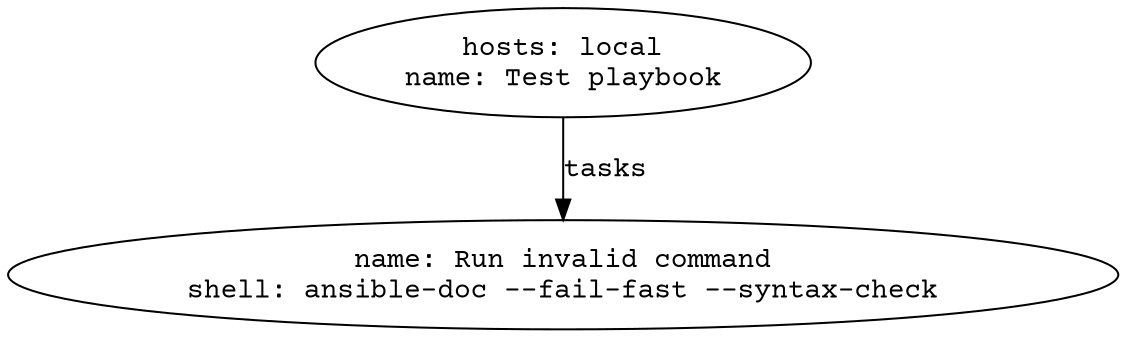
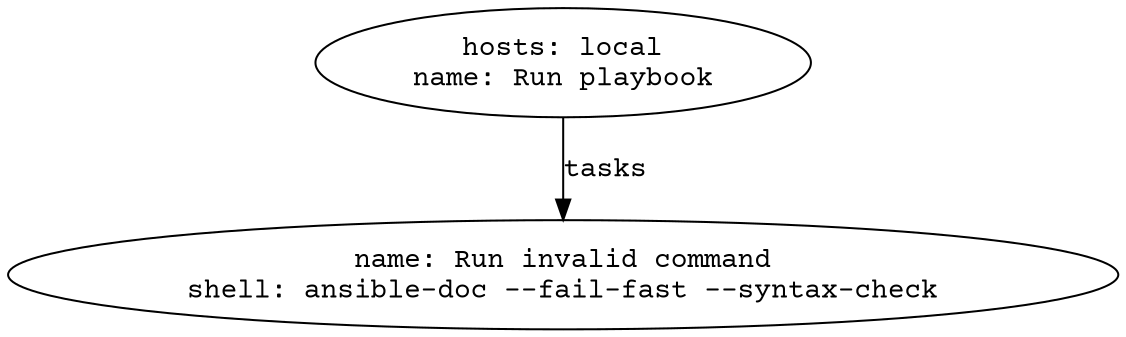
node "hosts: local name: Test playbook": label "hosts: local name: Test playbook" -> "hosts: local name: Run playbook"
